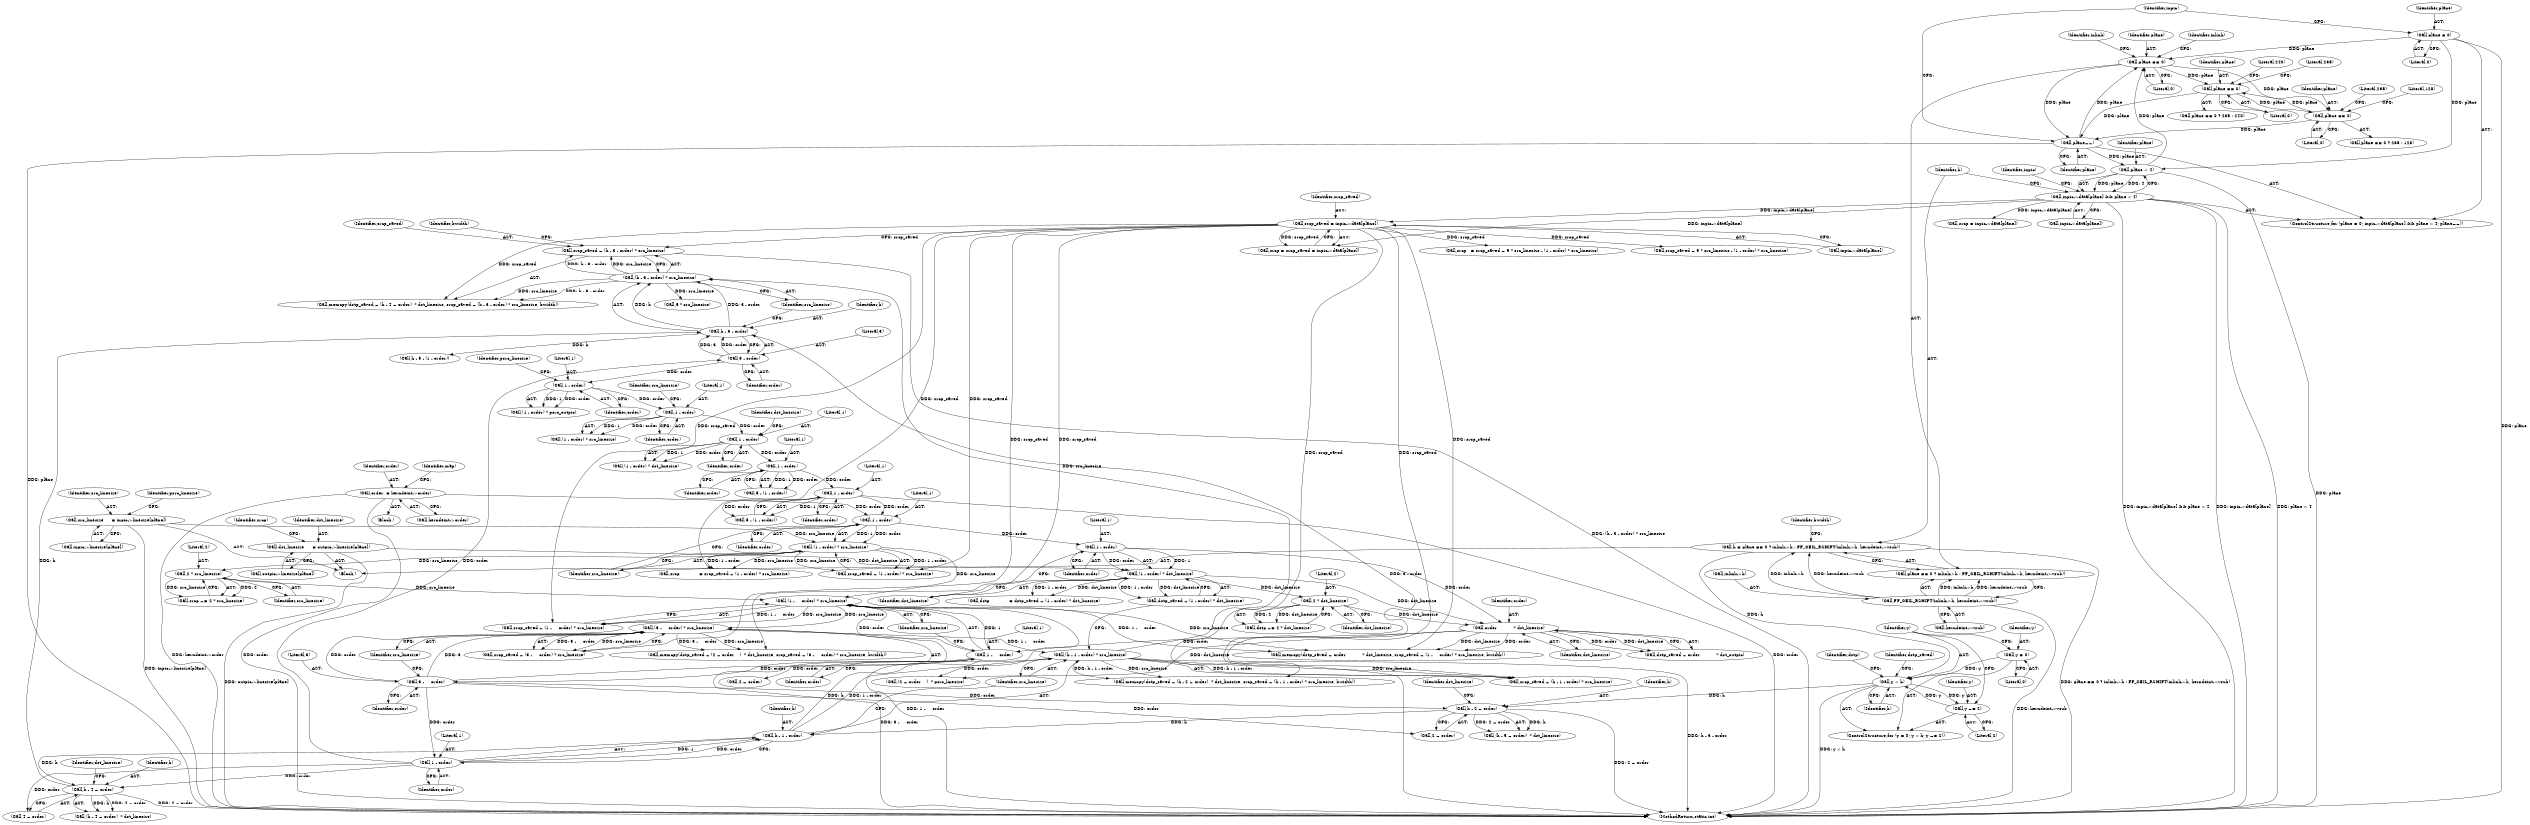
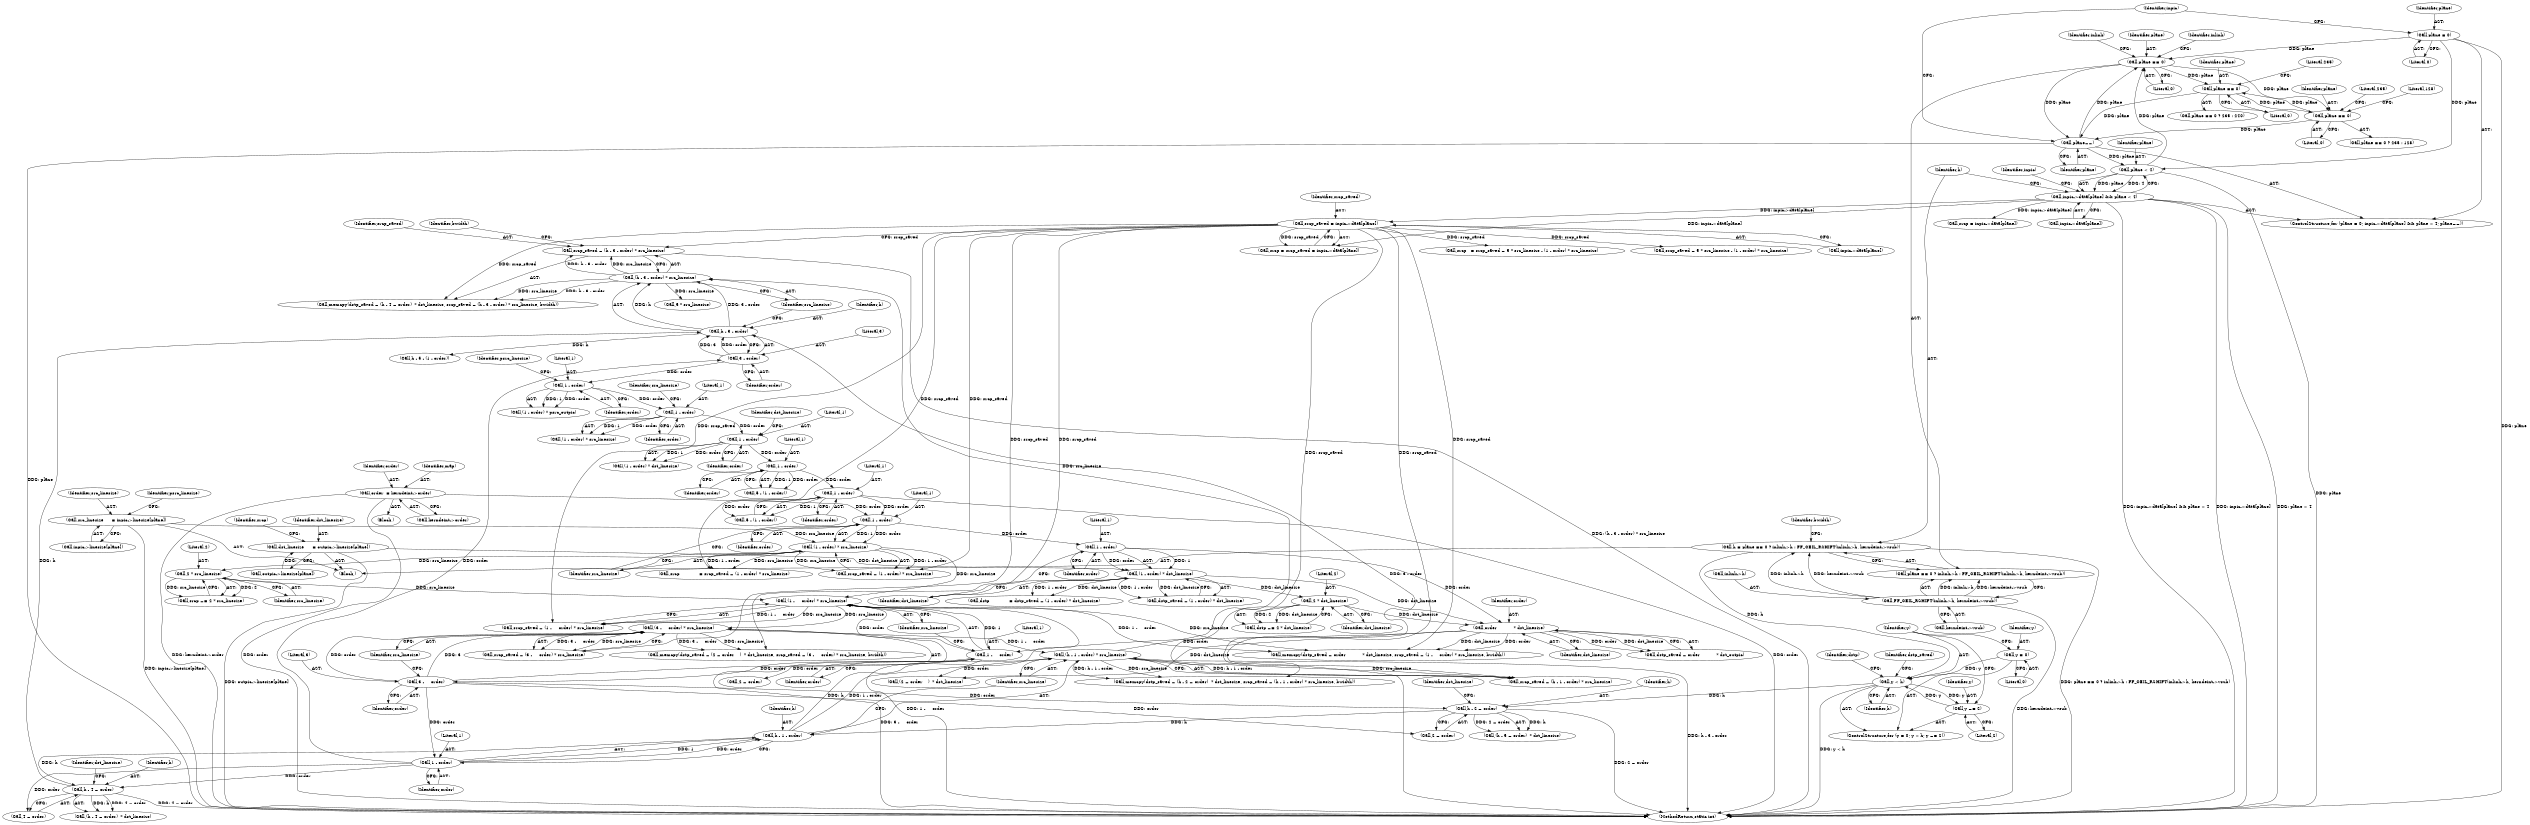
node "(Literal,240)": removed
edge "(Identifier,map)" -> "(Call,order  = kerndeint->order)": label "CFG: " -> "AST: "
edge "(Call,outpic->linesize[plane])" -> "(Call,dst_linesize      = outpic->linesize[plane])": label "AST: " -> "DDG: "
edge "(Call,dstp_saved + (1 - order) * dst_linesize)" -> "(Call,(h - 1 - order) * src_linesize)": now "(Call,srcp_saved + (h - 1 - order) * src_linesize)" -> "(Call,(h - 1 - order) * src_linesize)"
node "(Call,(2 + order    )  * psrc_linesize)": label "(Call,(2 + order    )  * psrc_linesize)" -> "(Call,(2 + order    )  * dst_linesize)"
